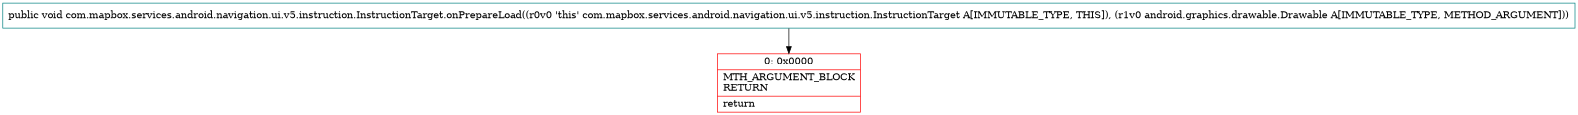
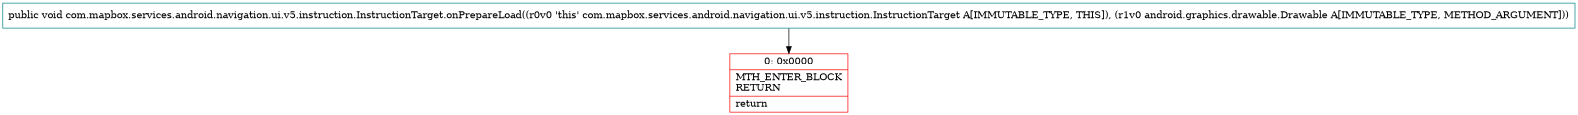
node "0: 0x0000": text "MTH_ARGUMENT_BLOCK" -> "MTH_ENTER_BLOCK"
